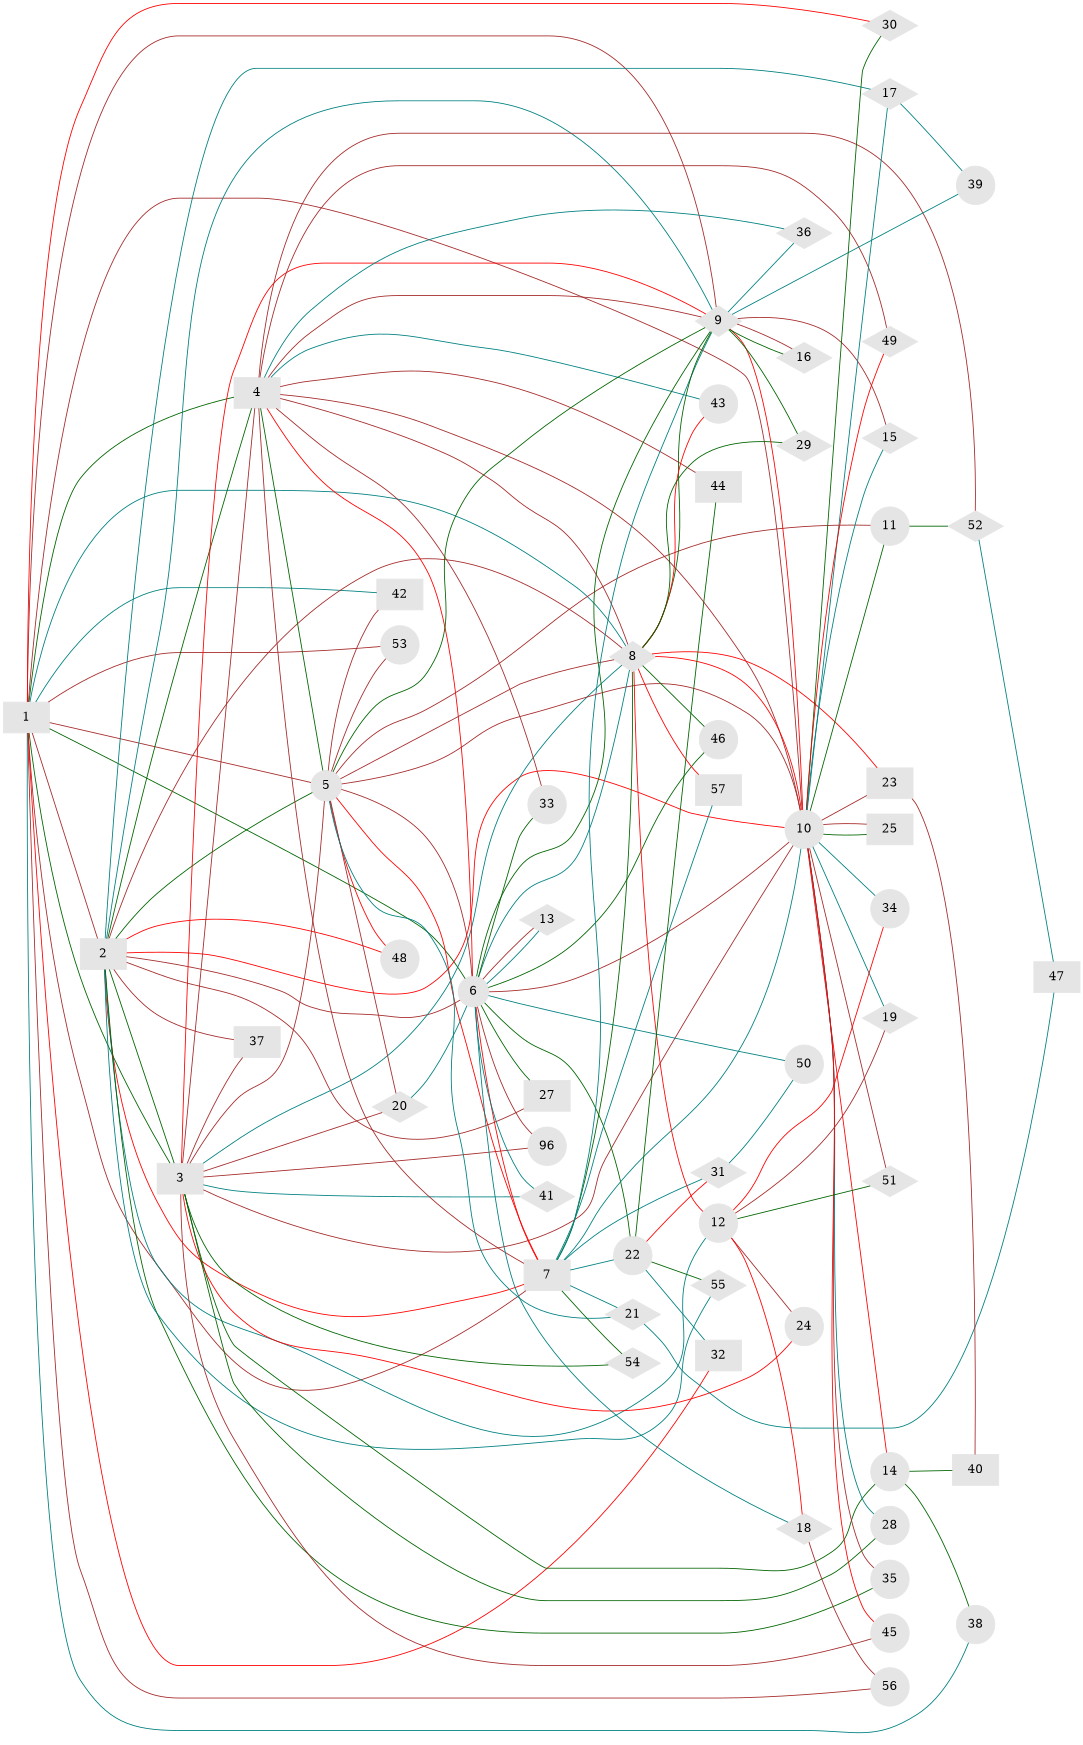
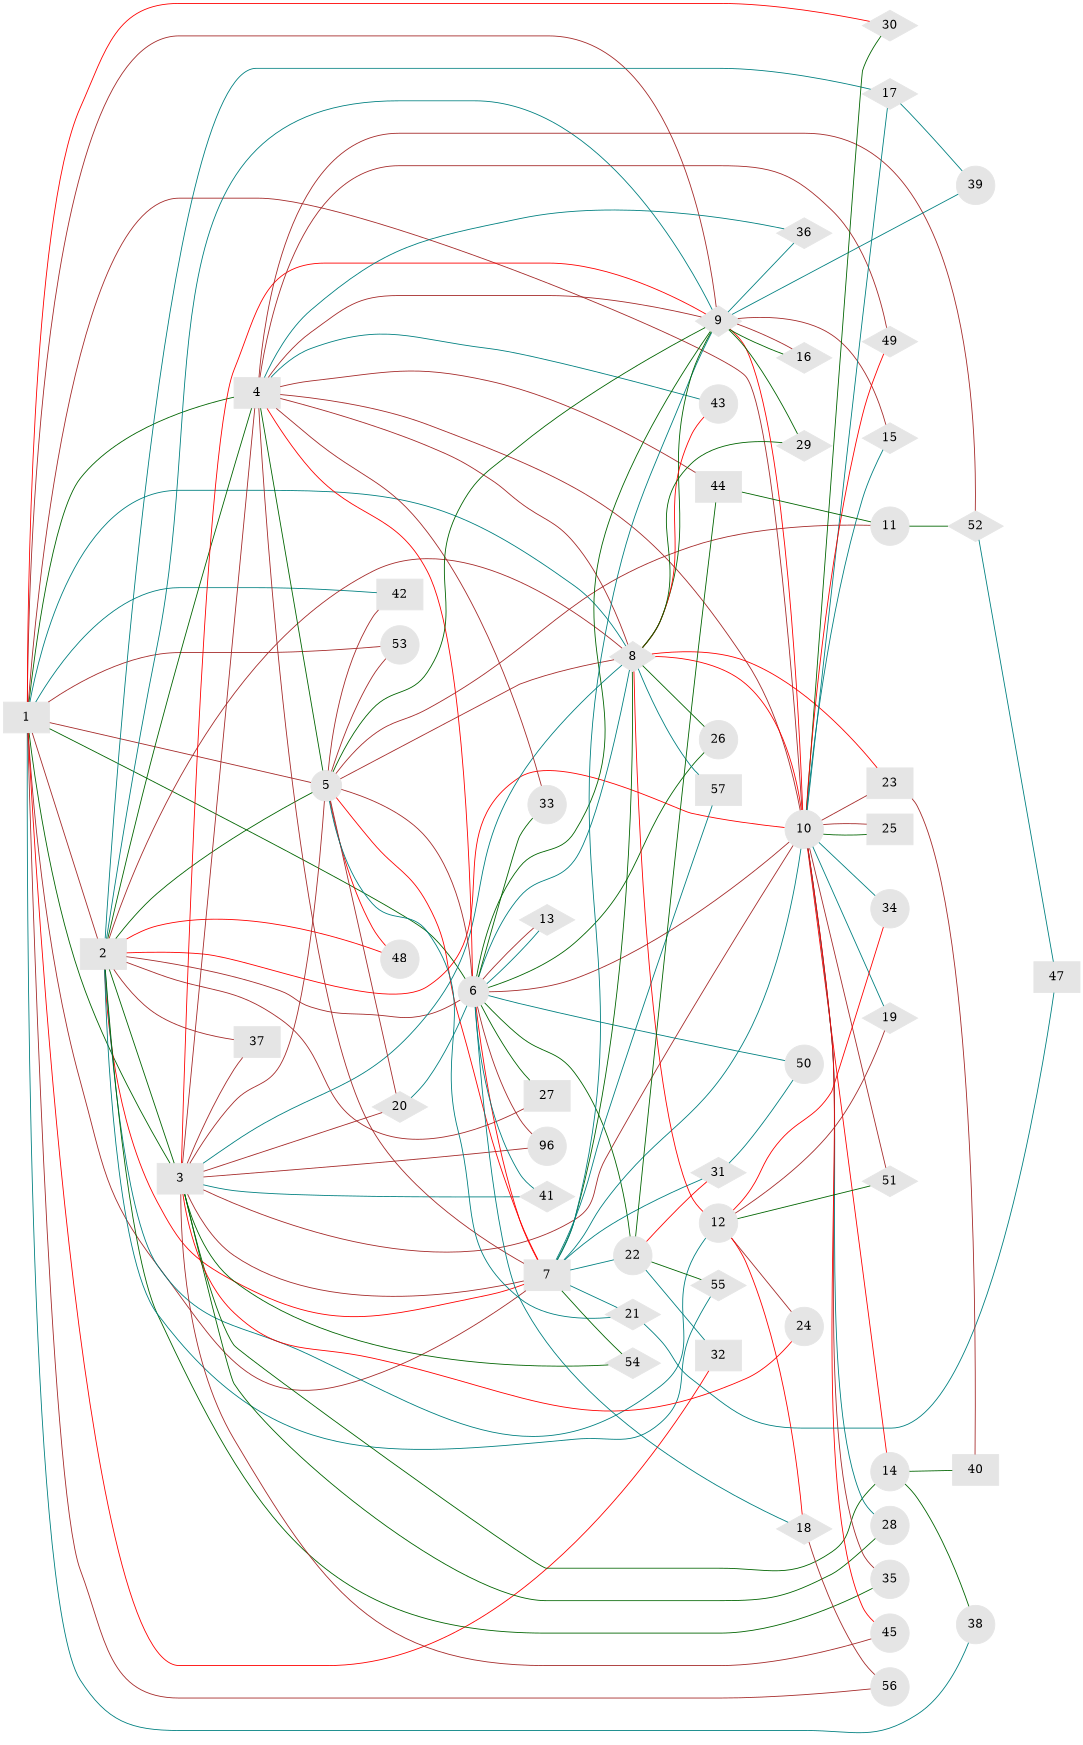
edge "11" -- "10": now "11" -- "44"
edge "5" -- "10": removed
edge "8" -- "57": color red -> teal
node "46": label "46" -> "26"
edge "3" -- "7": added
